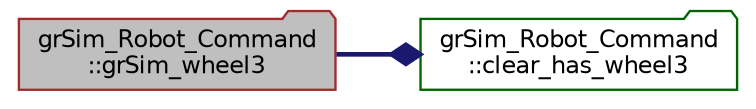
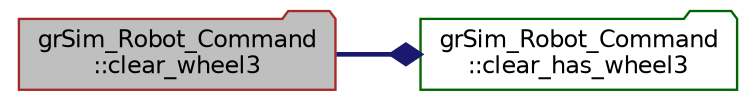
node "grSim_Robot_Command ::grSim_wheel3": label "grSim_Robot_Command ::grSim_wheel3" -> "grSim_Robot_Command ::clear_wheel3"
